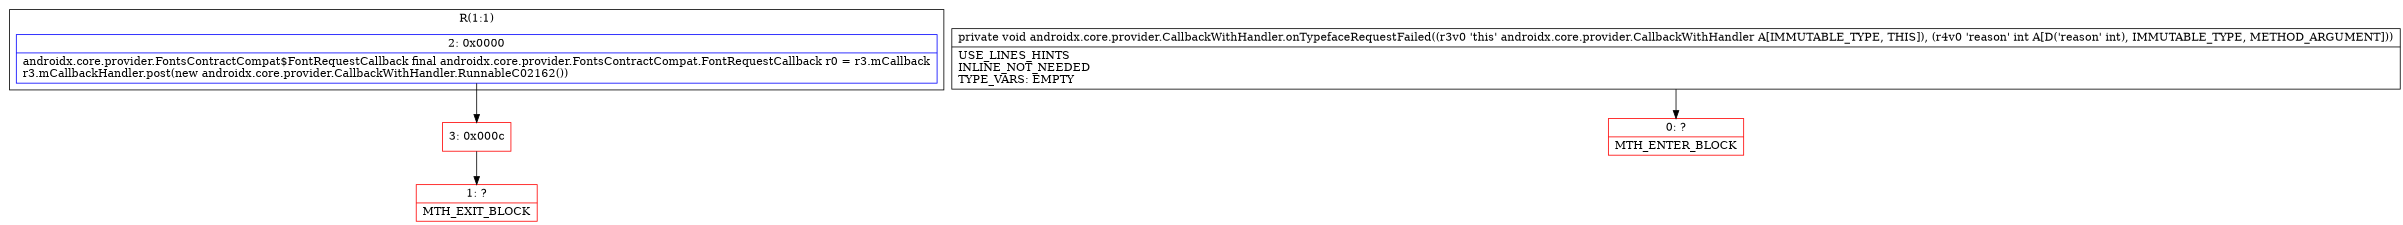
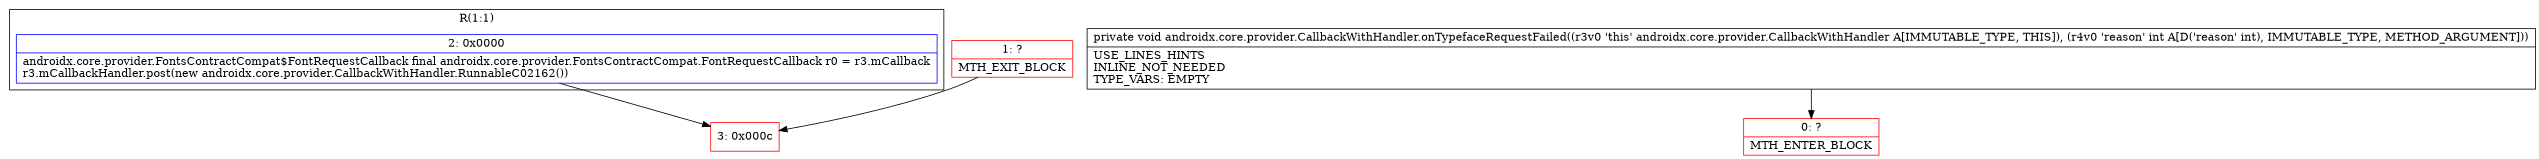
edge "3: 0x000c" -> "1: ?": reversed
